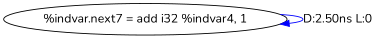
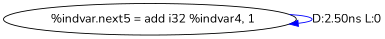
node "%indvar.next7 = add i32 %indvar4, 1": label "%indvar.next7 = add i32 %indvar4, 1" -> "%indvar.next5 = add i32 %indvar4, 1"
